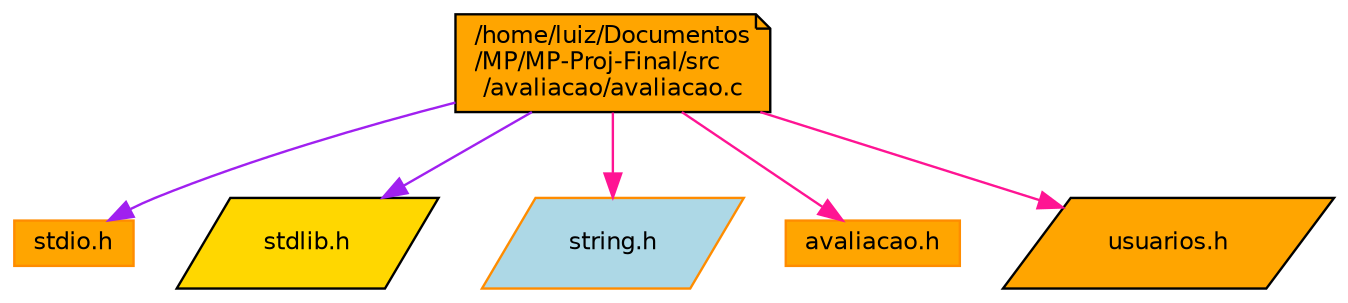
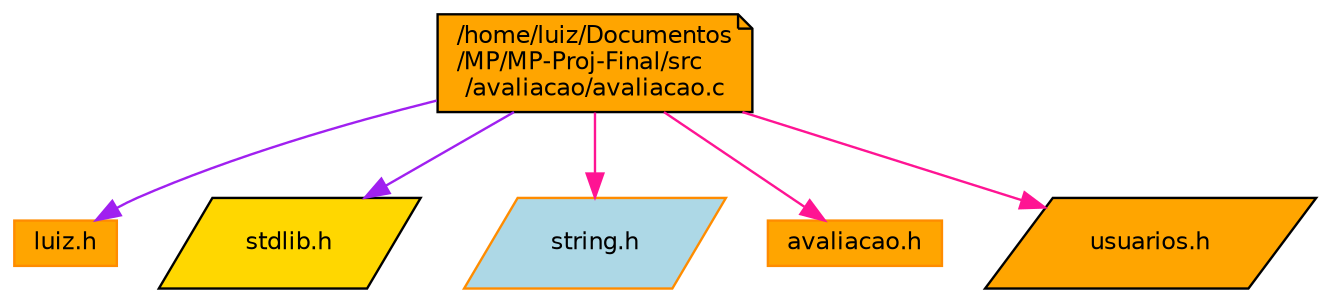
node "stdio.h": label "stdio.h" -> "luiz.h"
